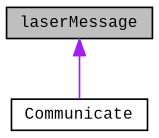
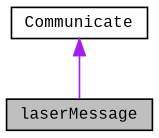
edge "Communicate" -> "laserMessage": reversed
